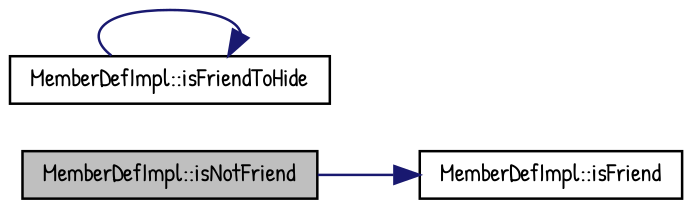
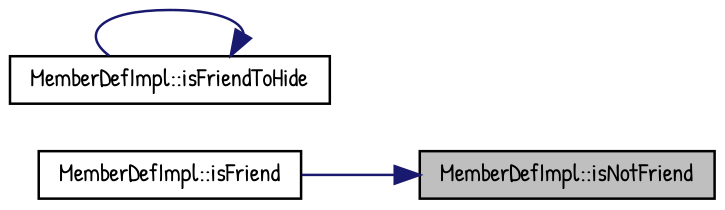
edge "MemberDefImpl::isNotFriend" -> "MemberDefImpl::isFriend": reversed
